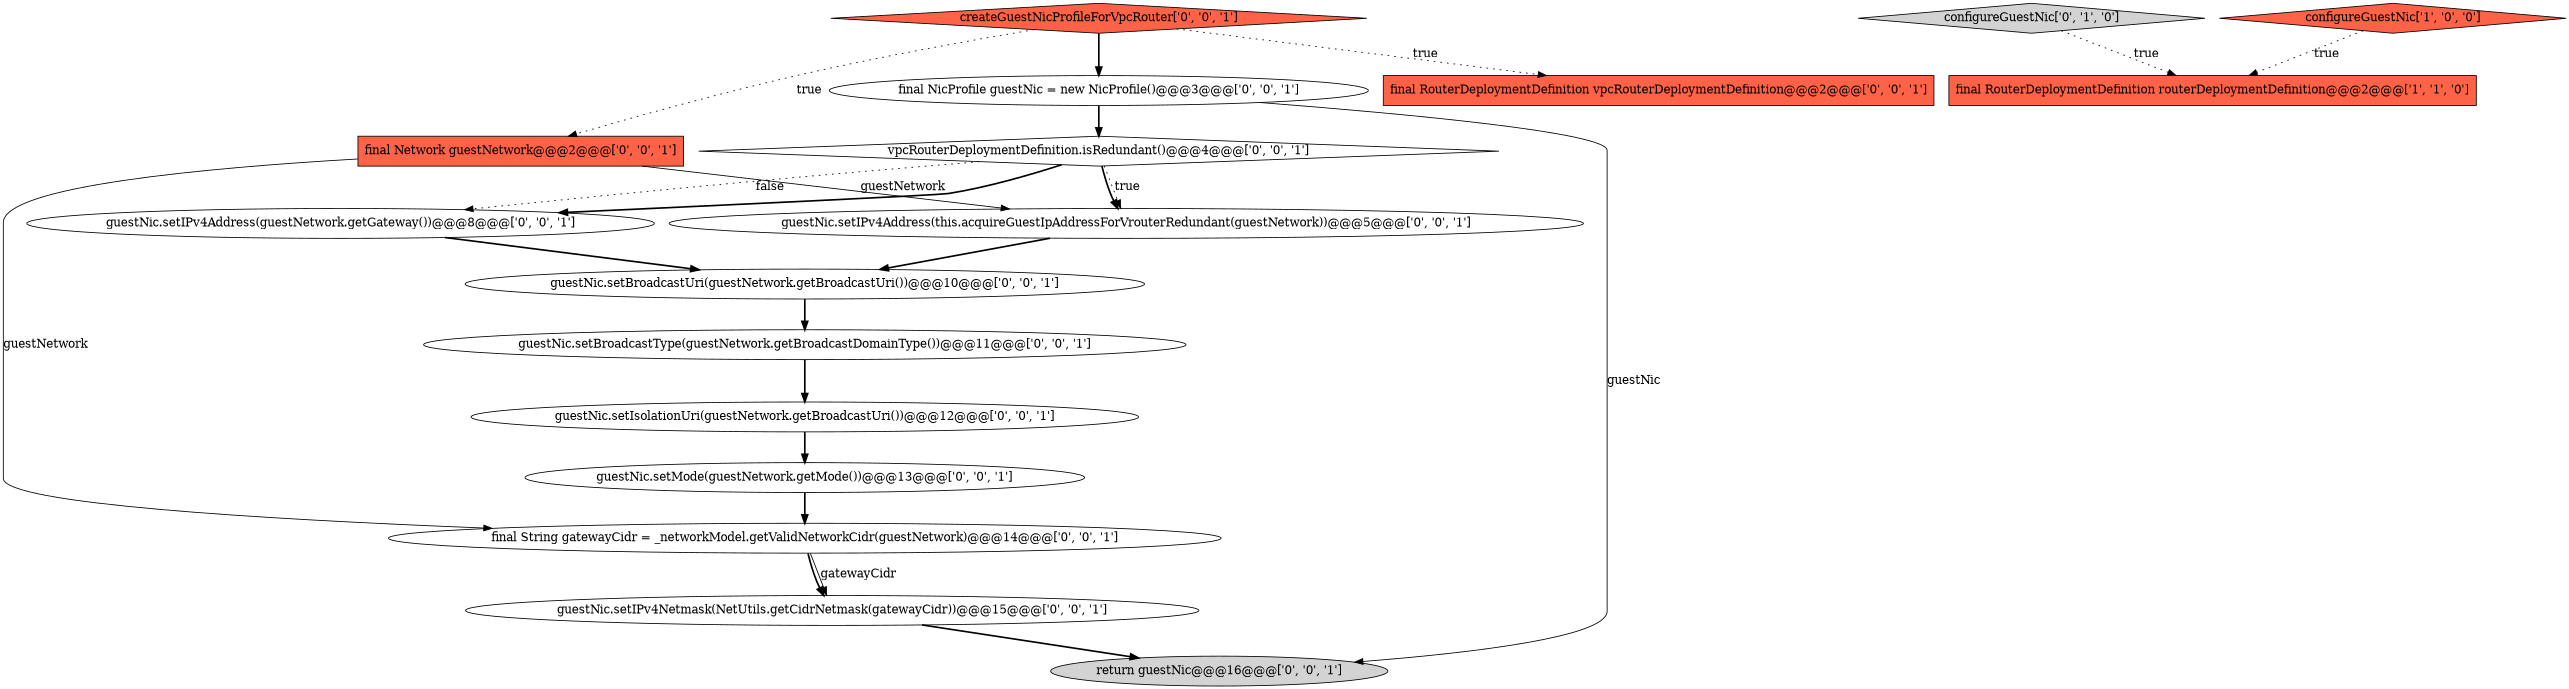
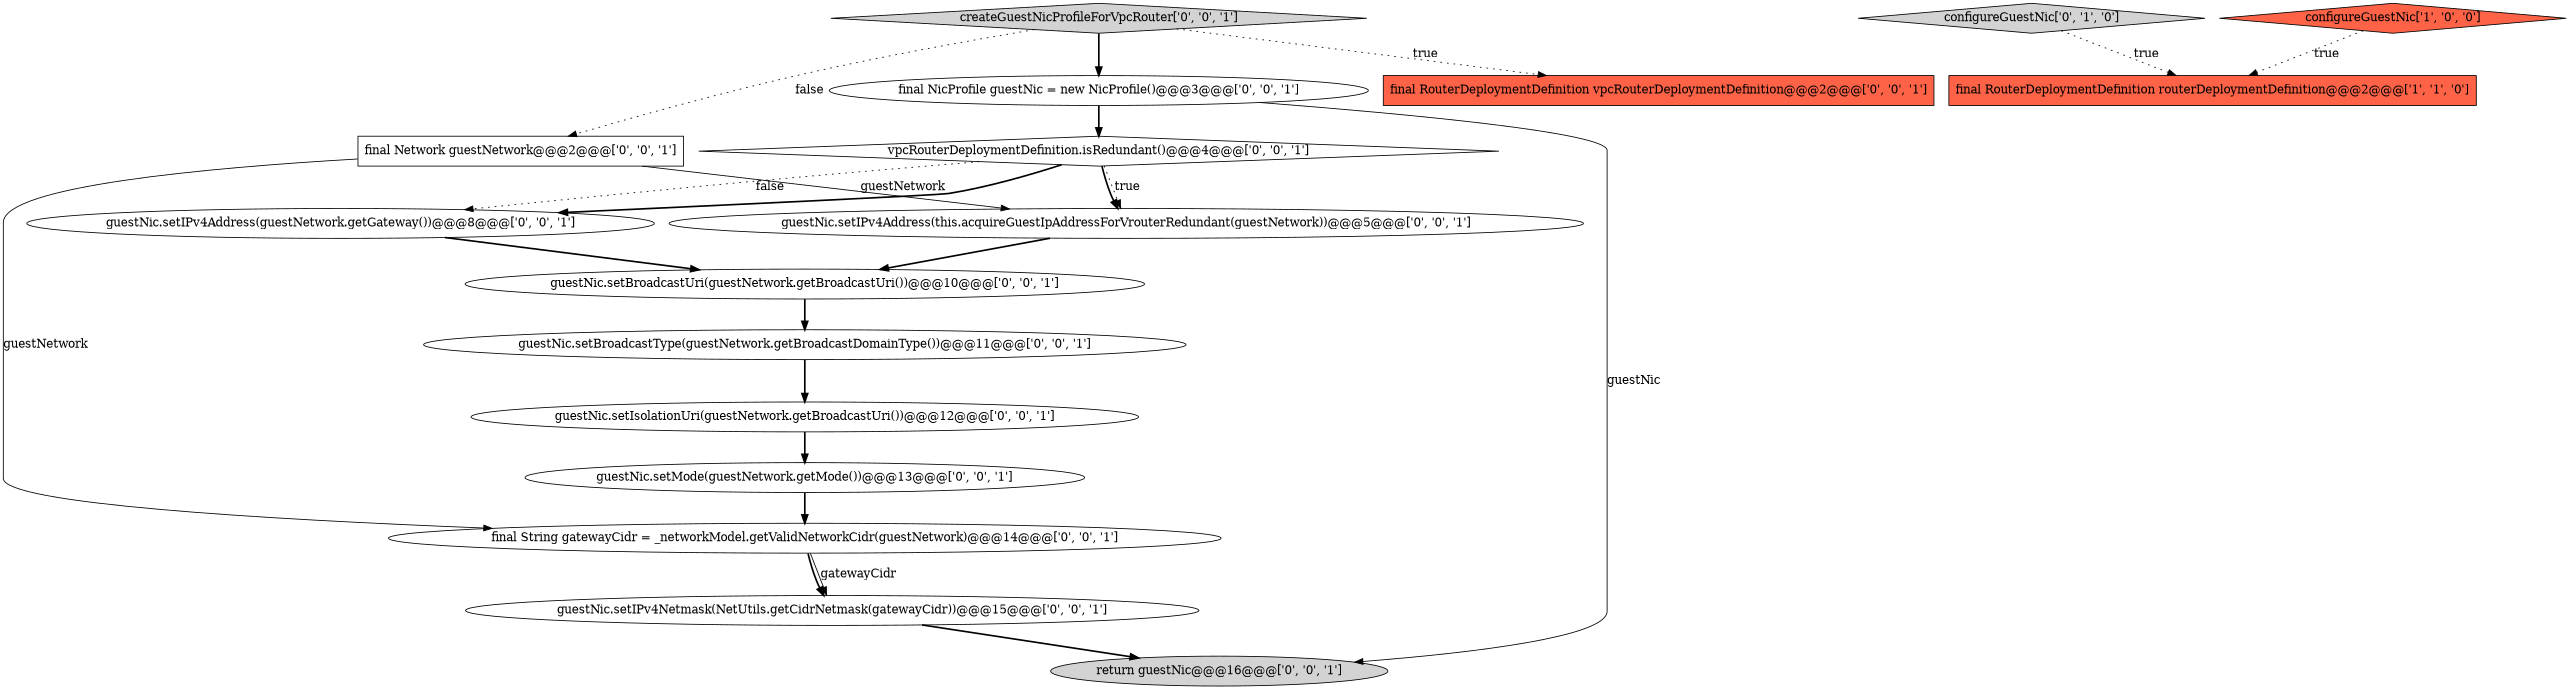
node "createGuestNicProfileForVpcRouter['0', '0', '1']": fillcolor tomato -> lightgray
edge "createGuestNicProfileForVpcRouter['0', '0', '1']" -> "final Network guestNetwork@@@2@@@['0', '0', '1']": label "true" -> "false"
node "final Network guestNetwork@@@2@@@['0', '0', '1']": fillcolor tomato -> white
